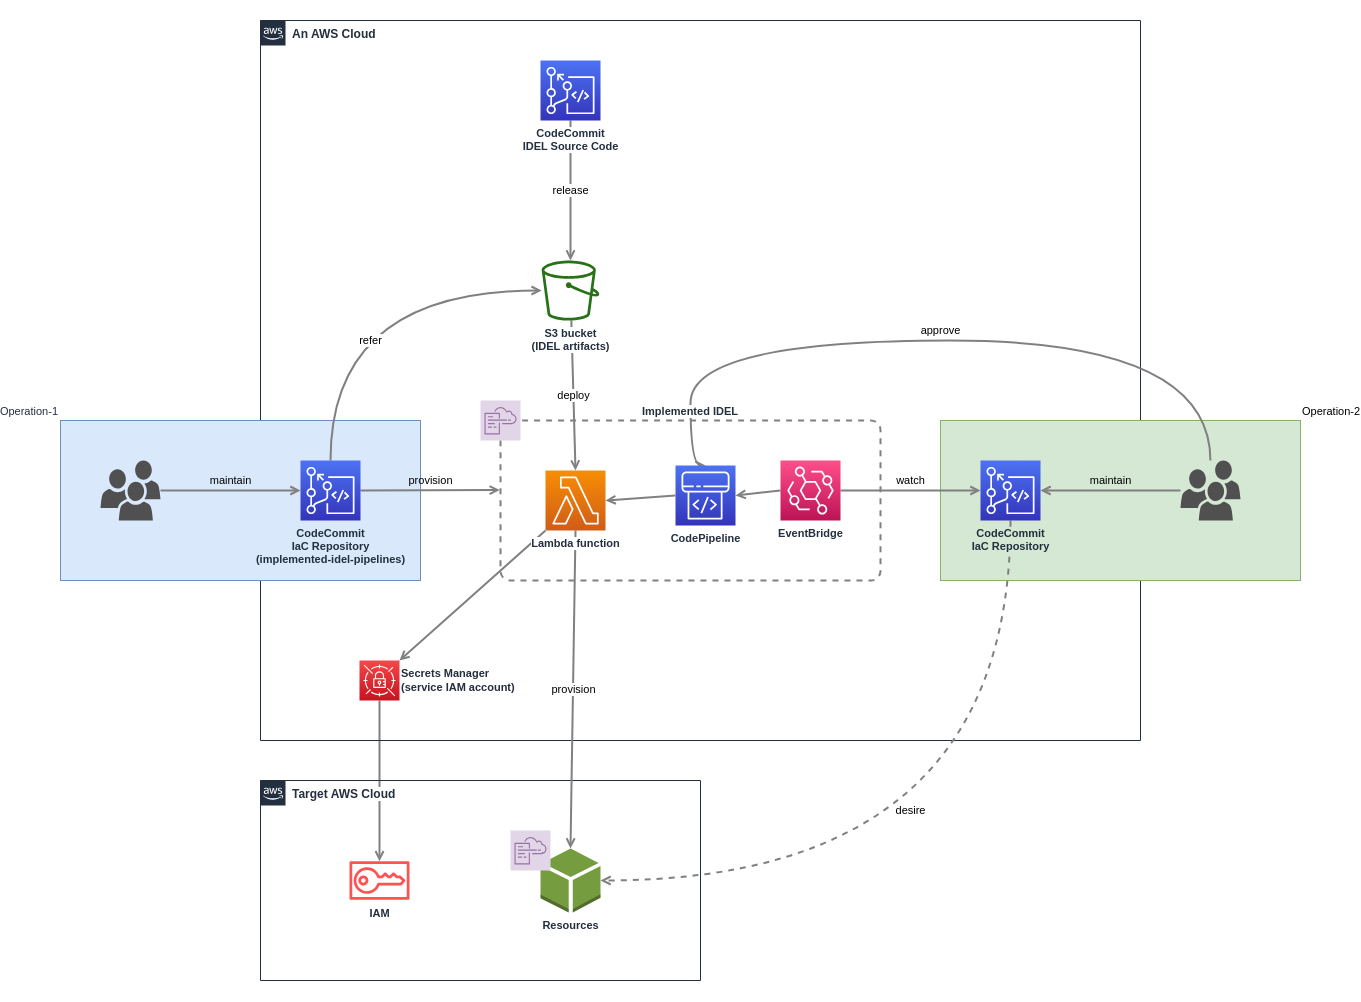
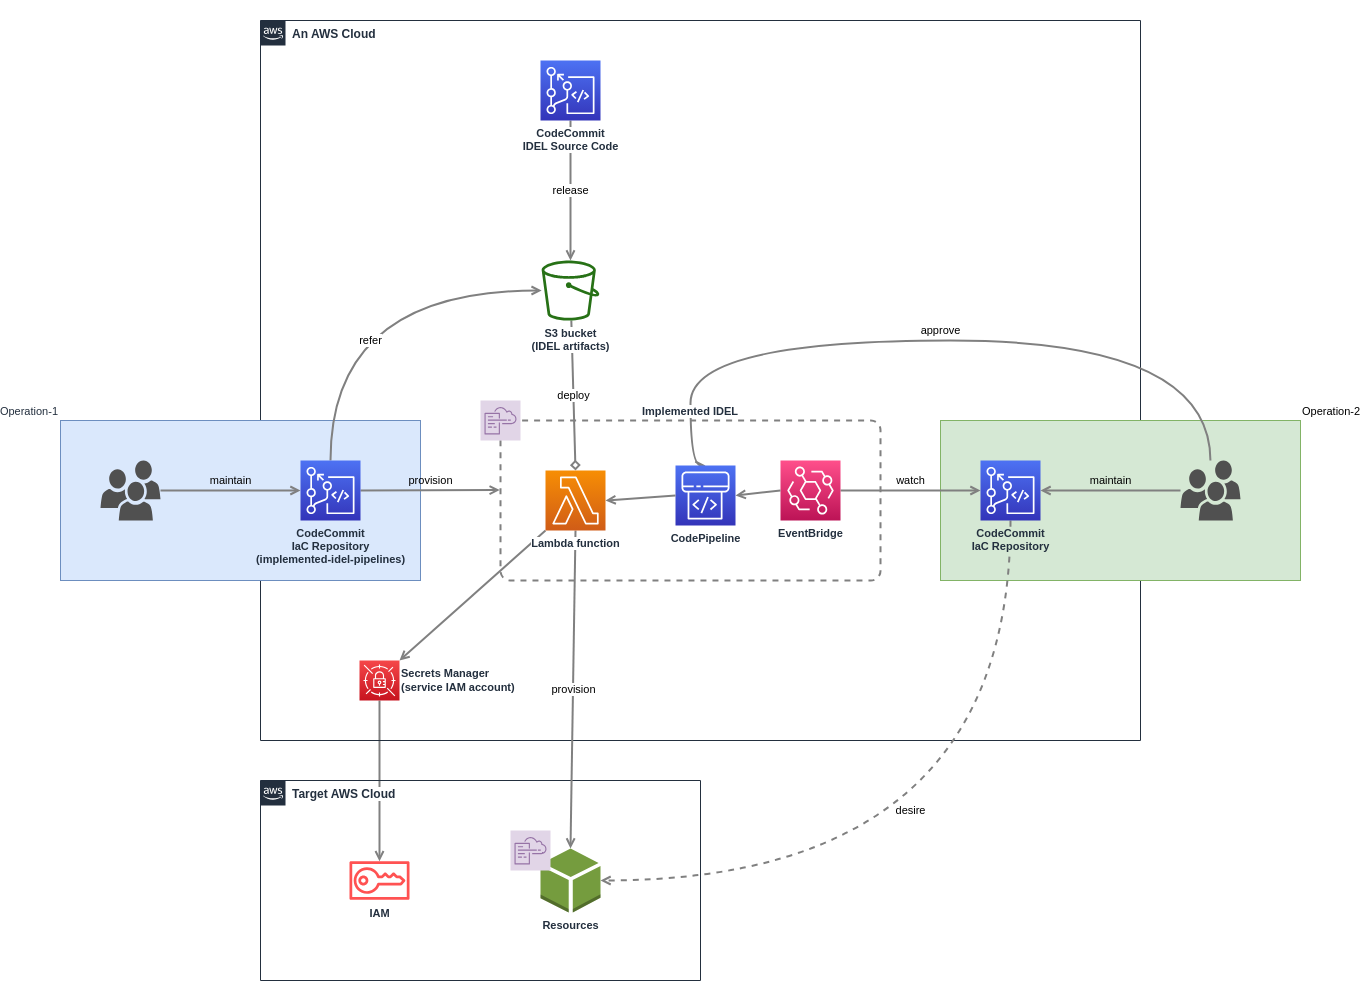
edge "S3 bucket(IDEL artifacts)" -> "Lambda function": arrowhead open -> diamond
